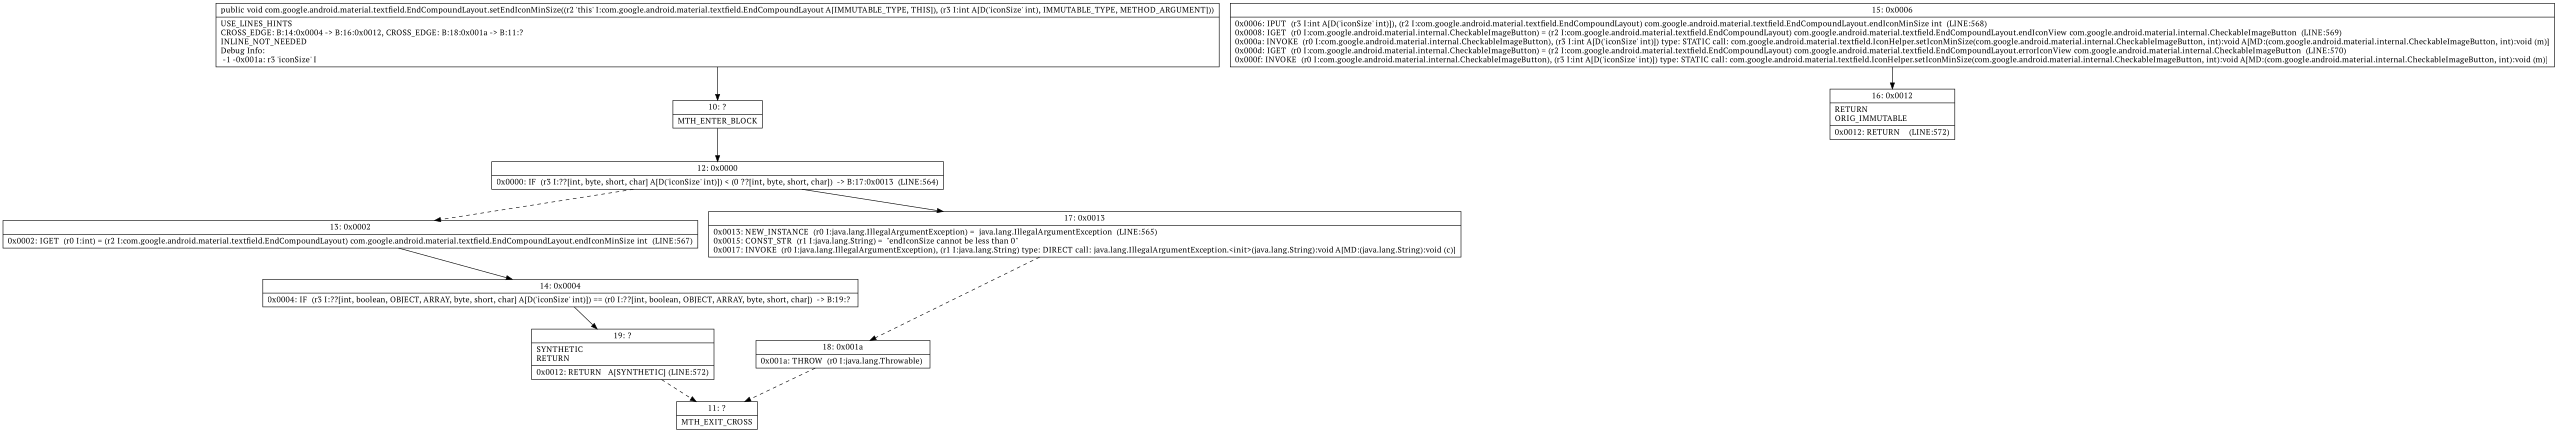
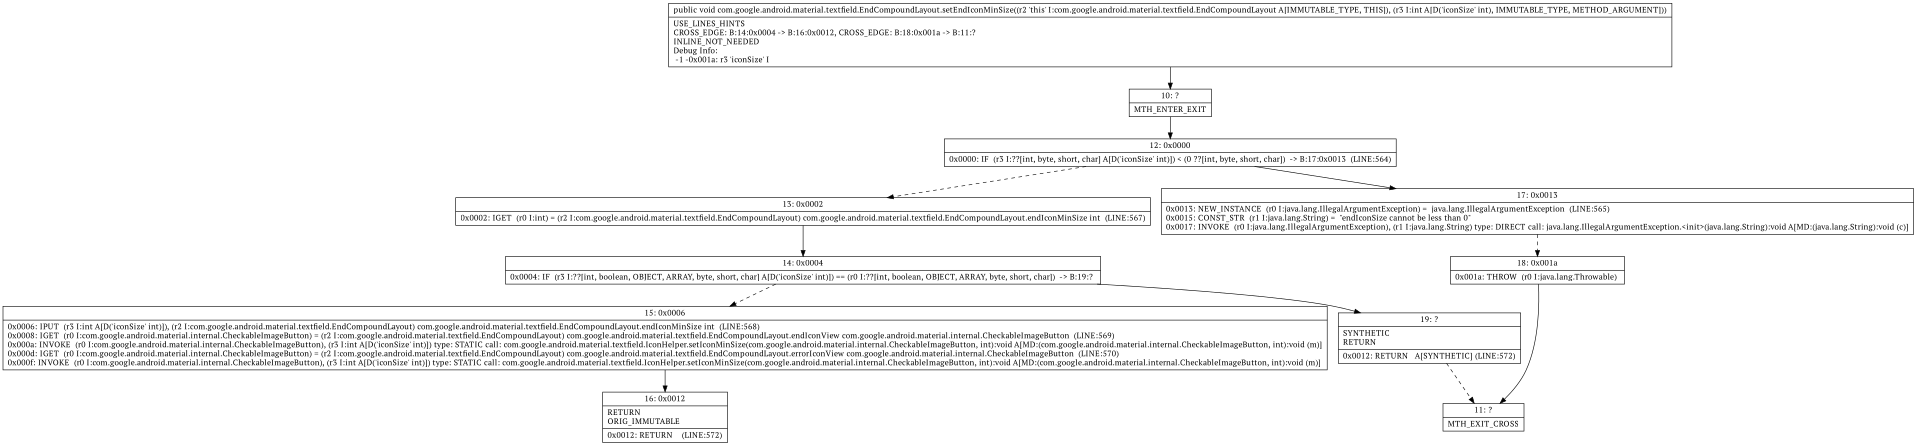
node "10: ?": text "MTH_ENTER_BLOCK" -> "MTH_ENTER_EXIT"
edge "14: 0x0004" -> "15: 0x0006": added
edge "18: 0x001a" -> "11: ?": style dashed -> solid
